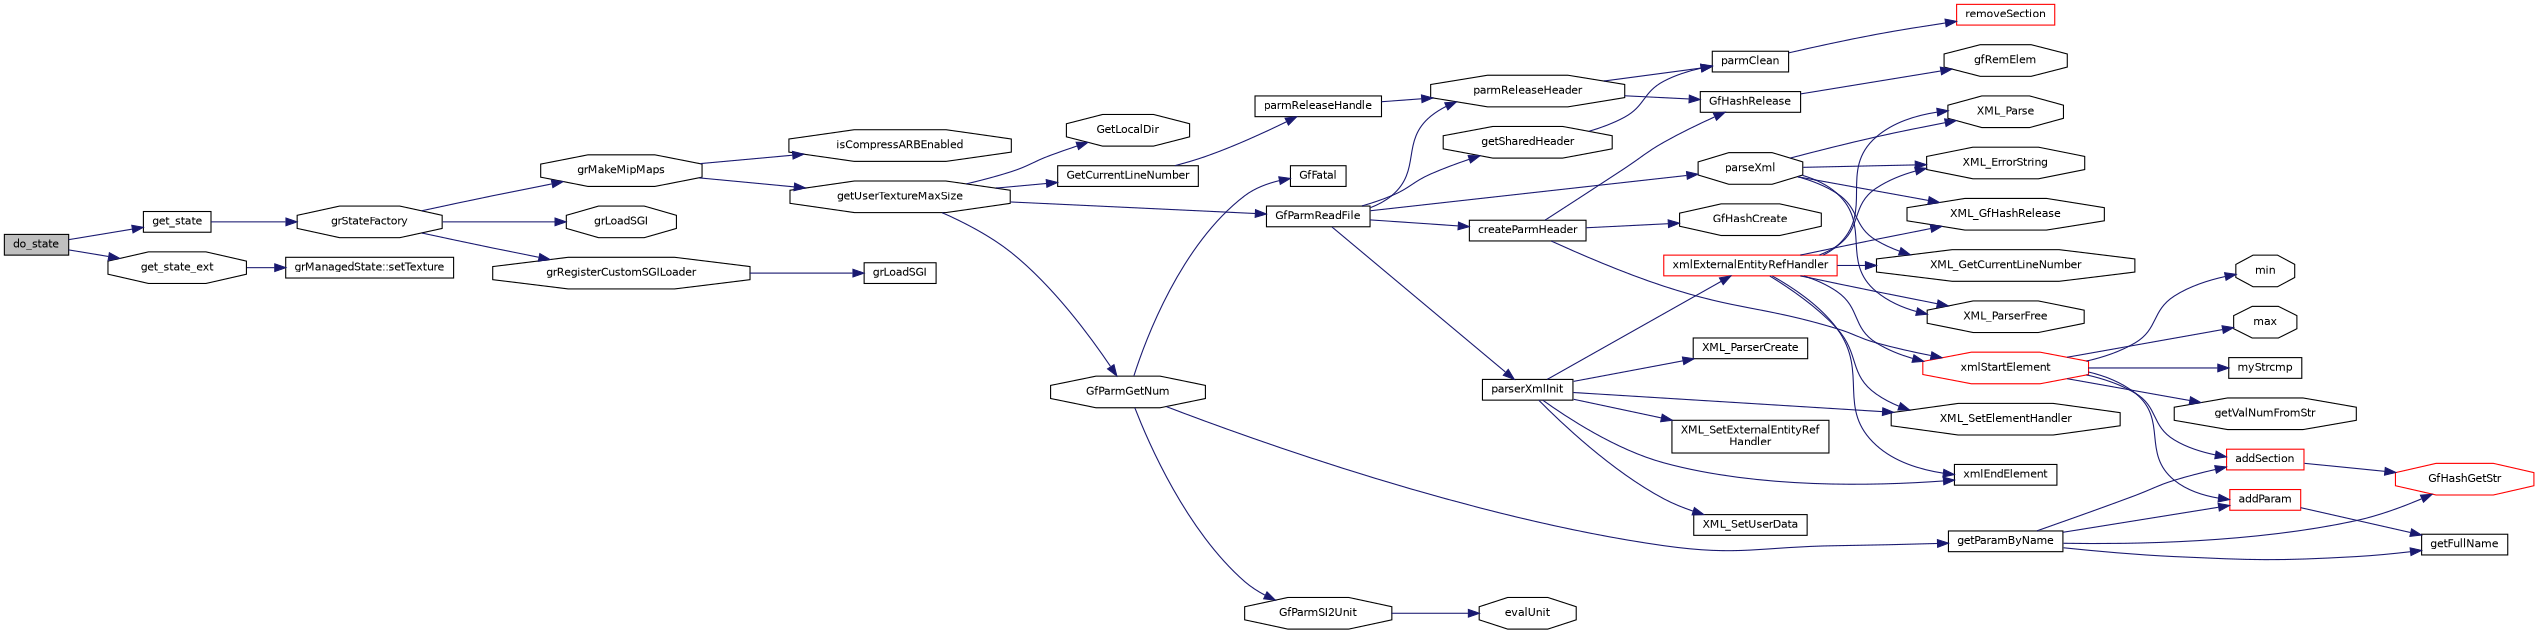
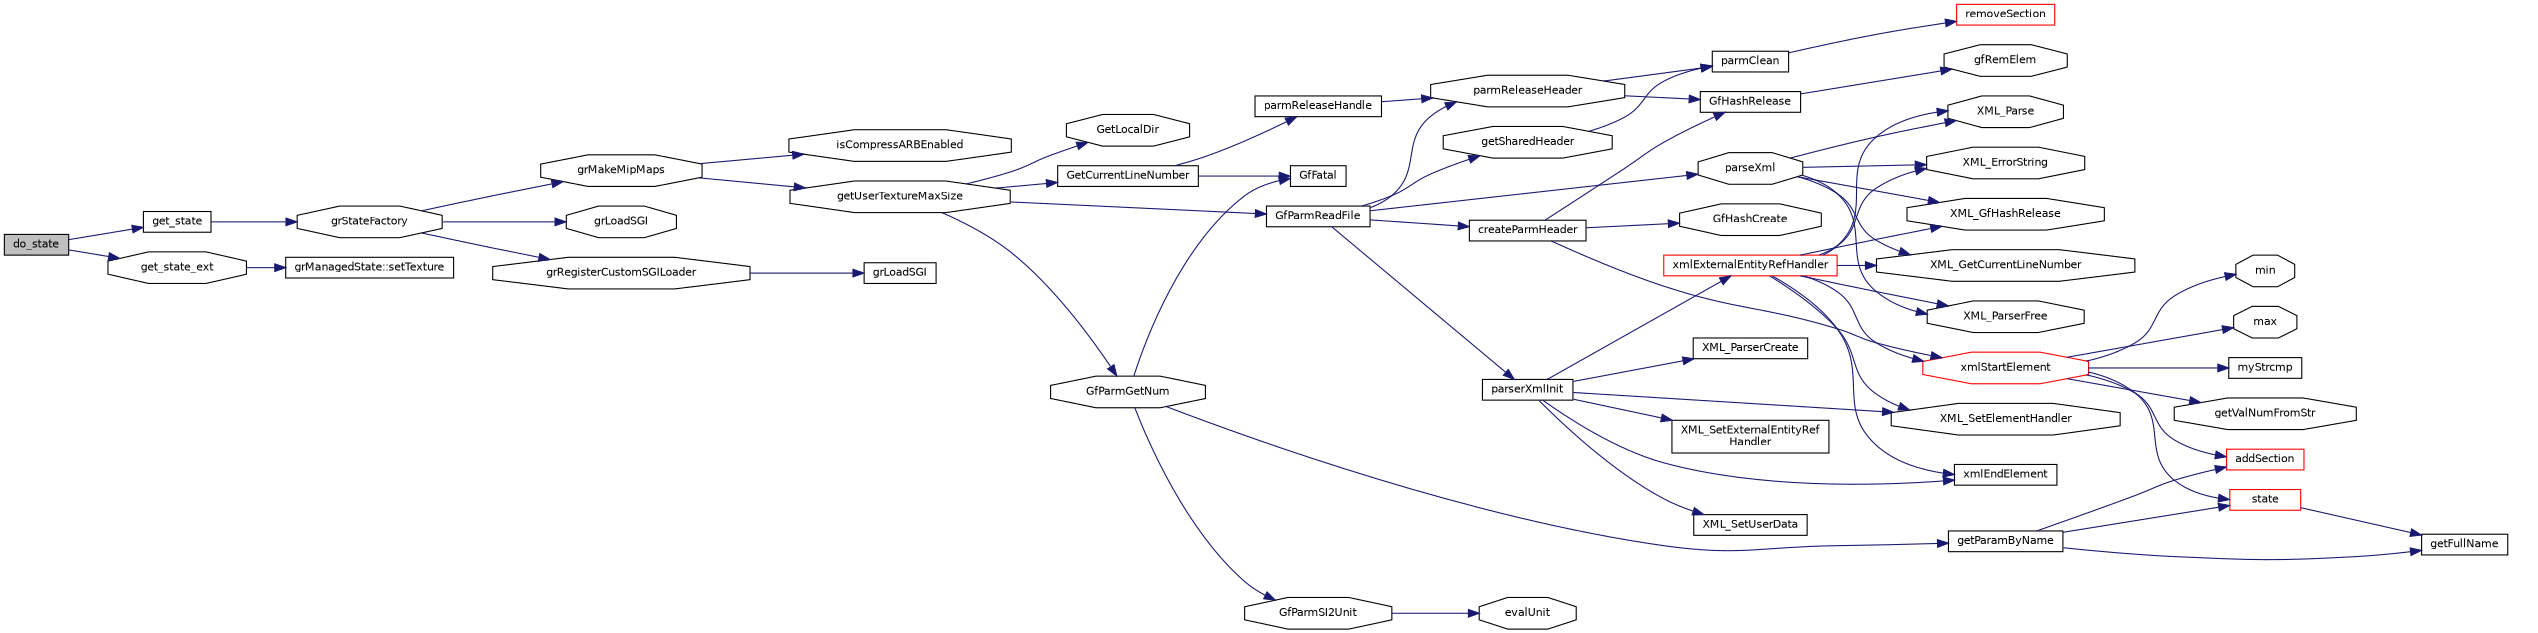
edge "GetCurrentLineNumber" -> "GfFatal": added
node "GfHashGetStr": removed
node "addParam": label "addParam" -> "state"
